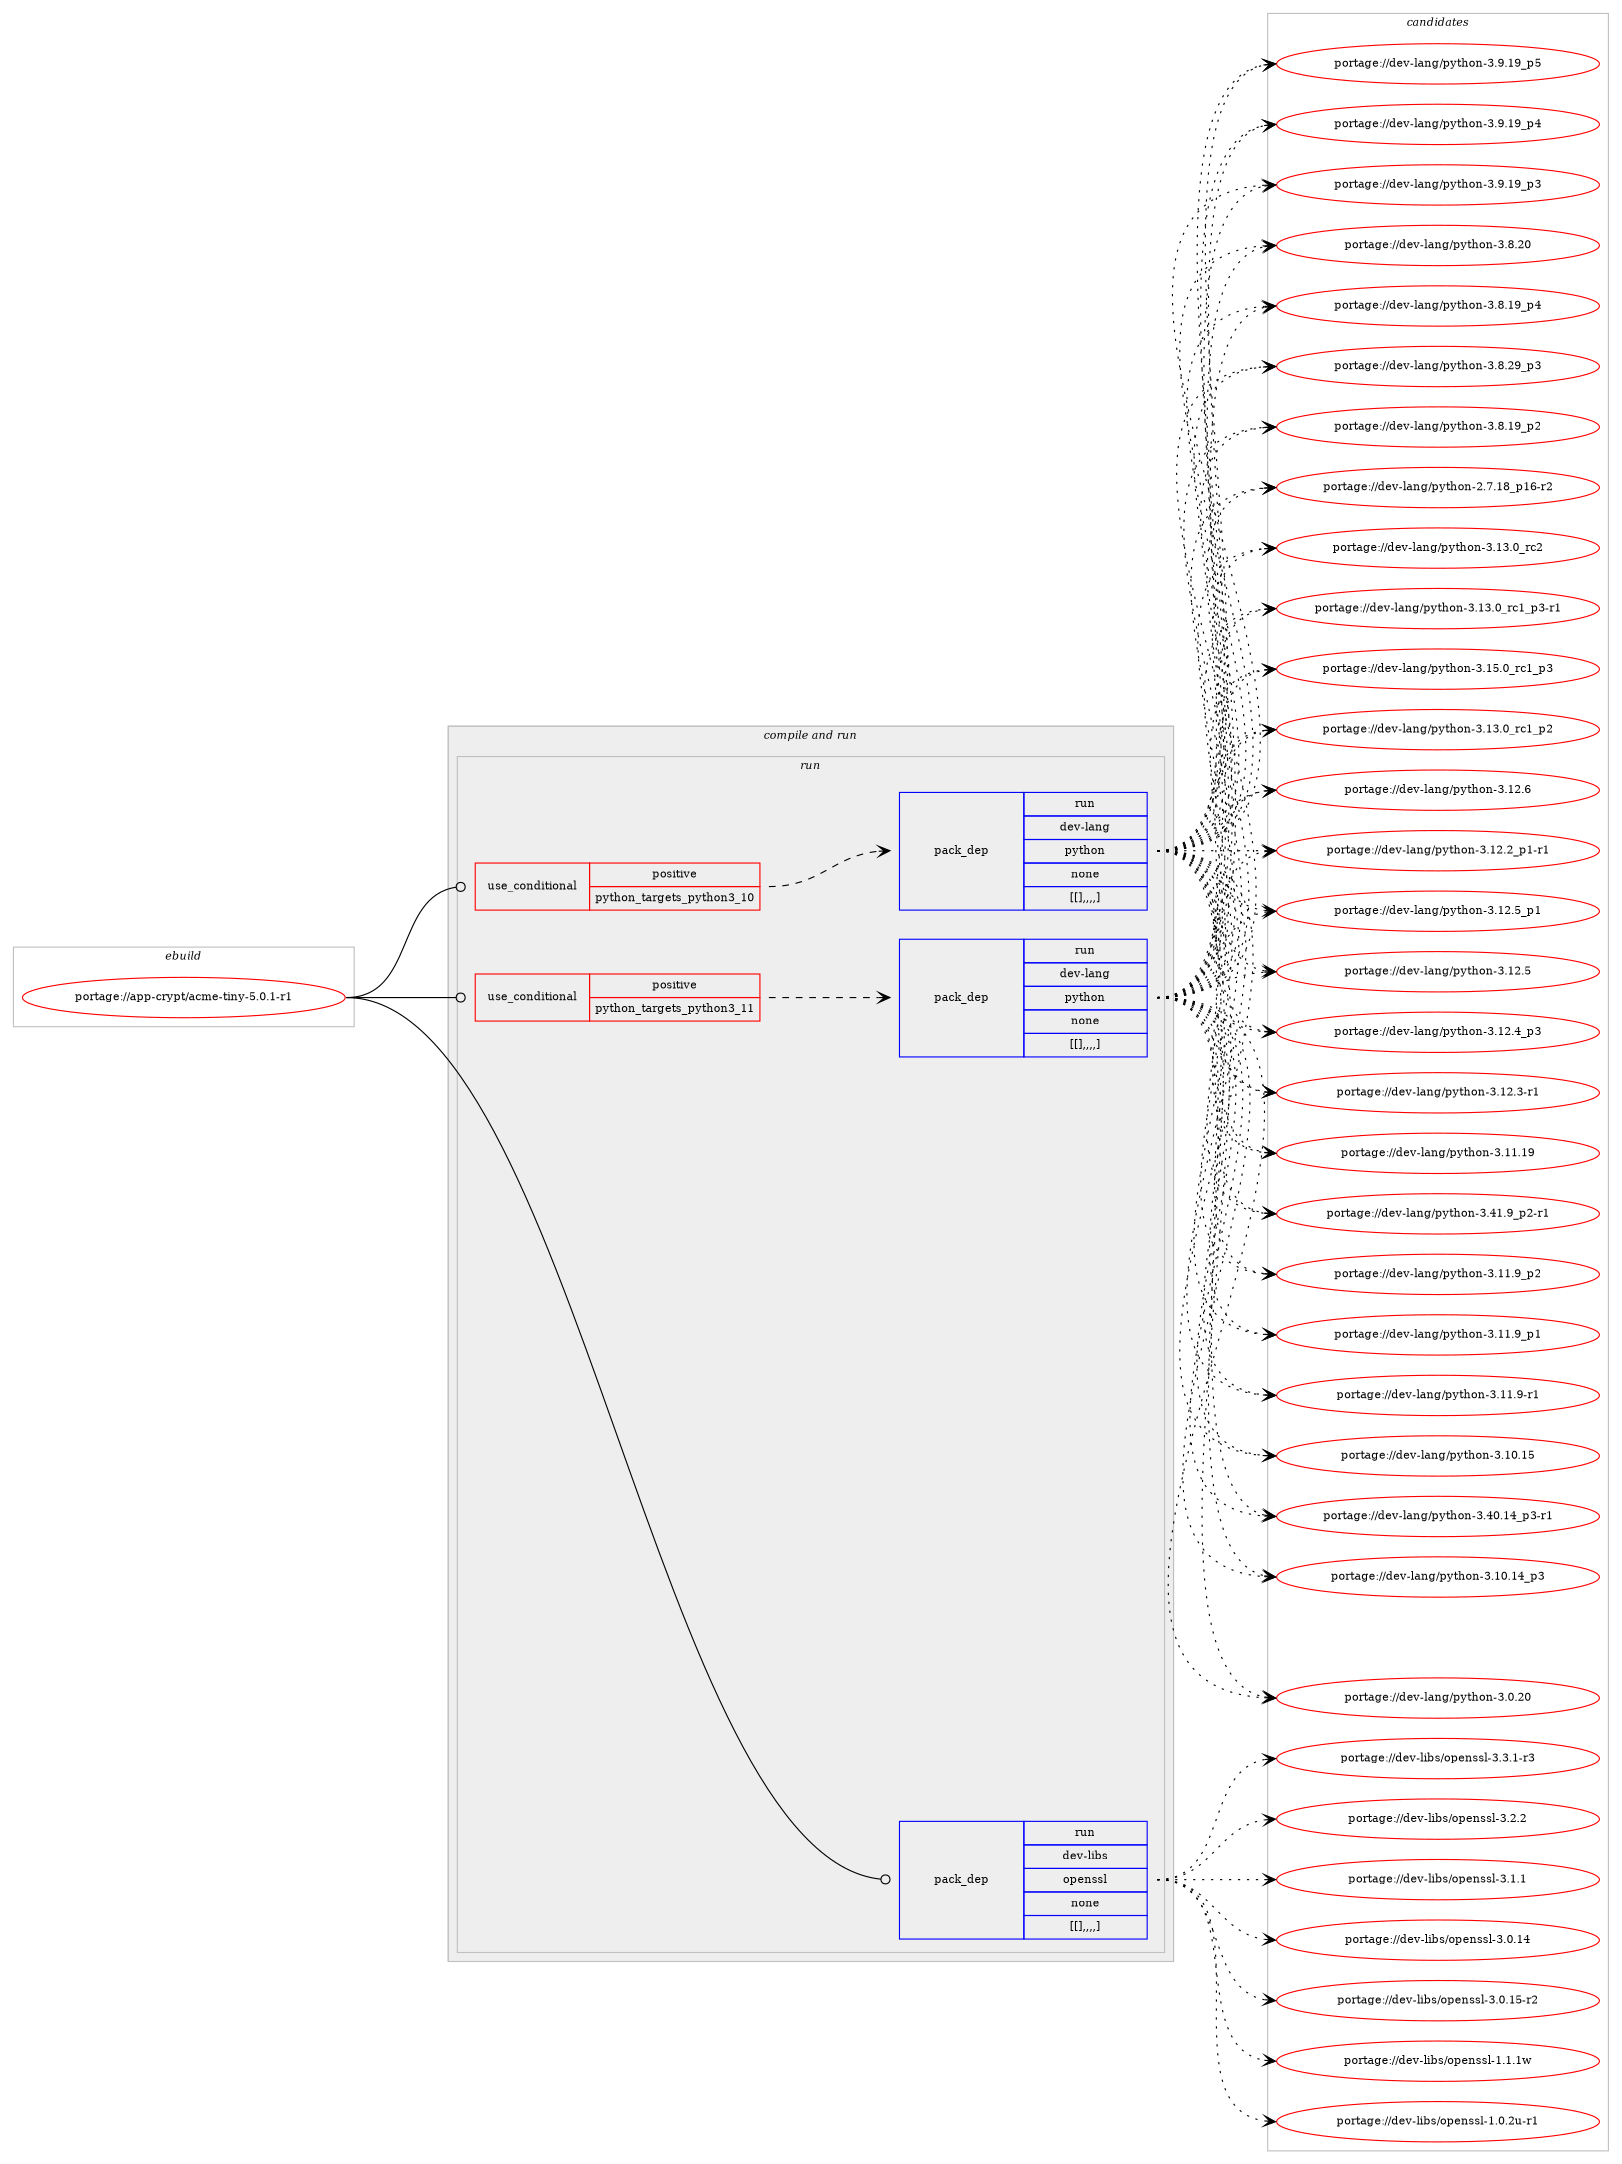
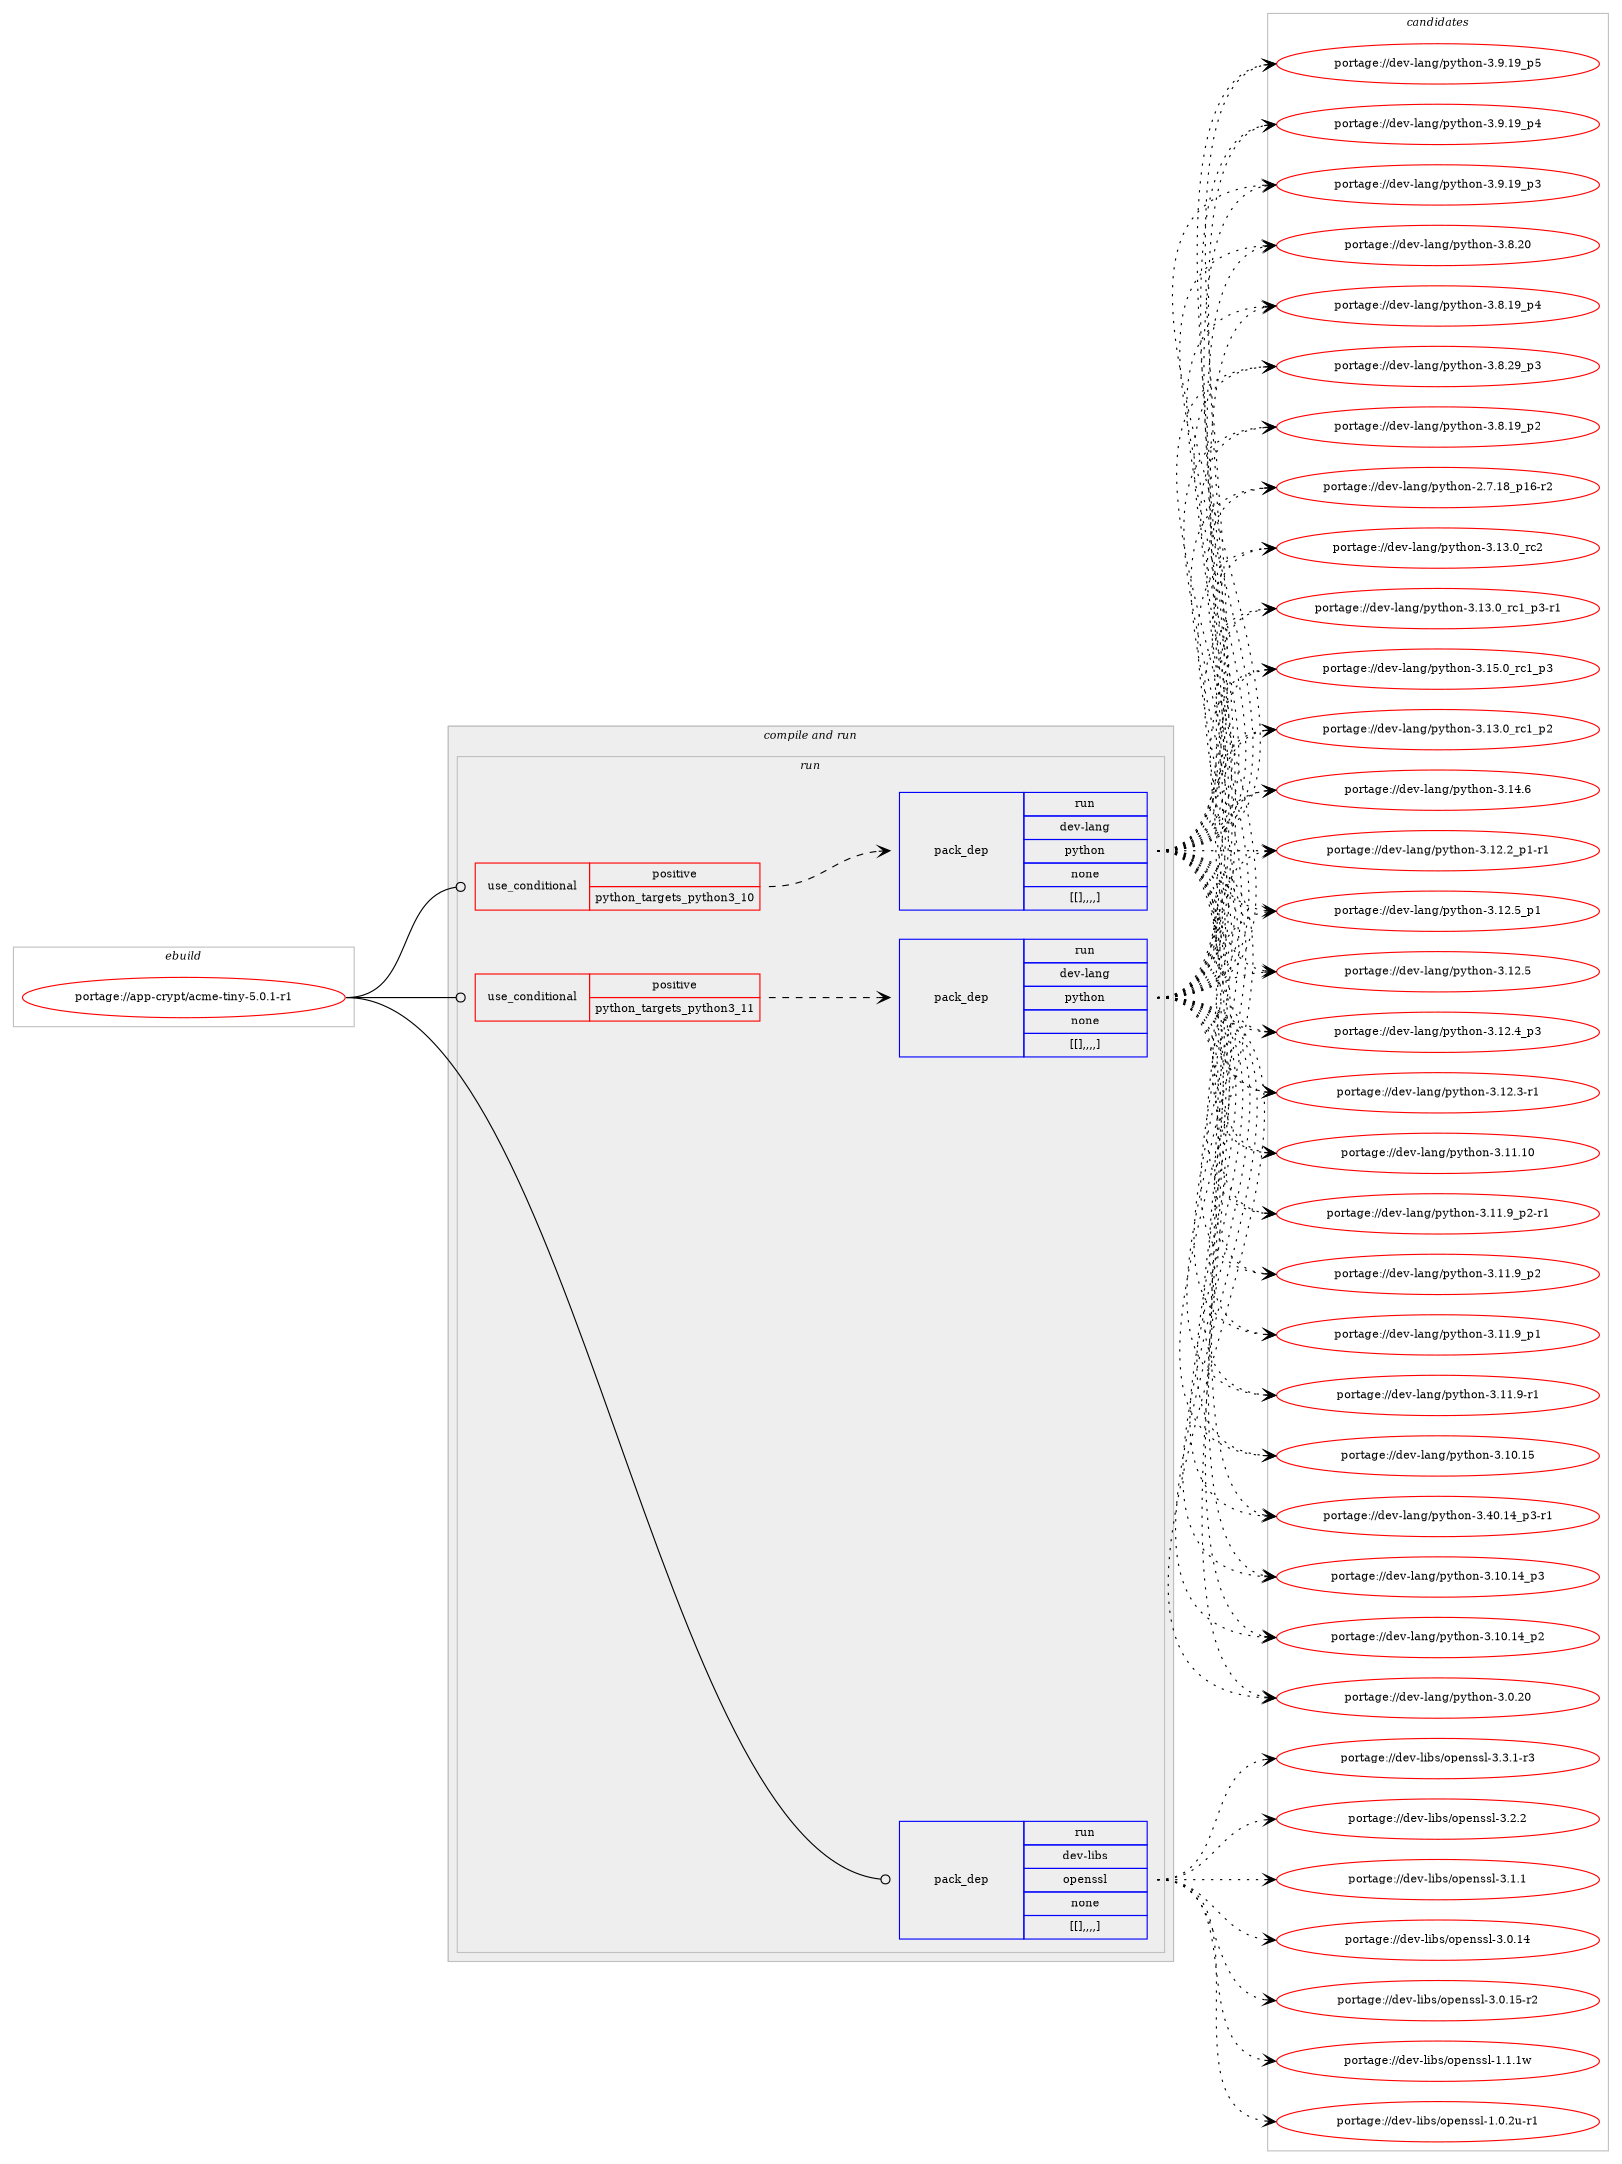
node "portage://dev-lang/python-3.12.6": label "portage://dev-lang/python-3.12.6" -> "portage://dev-lang/python-3.14.6"
node "portage://dev-lang/python-3.11.19": label "portage://dev-lang/python-3.11.19" -> "portage://dev-lang/python-3.11.10"
node "portage://dev-lang/python-3.41.9_p2-r1": label "portage://dev-lang/python-3.41.9_p2-r1" -> "portage://dev-lang/python-3.11.9_p2-r1"
node "portage://dev-lang/python-3.10.14_p2": added
